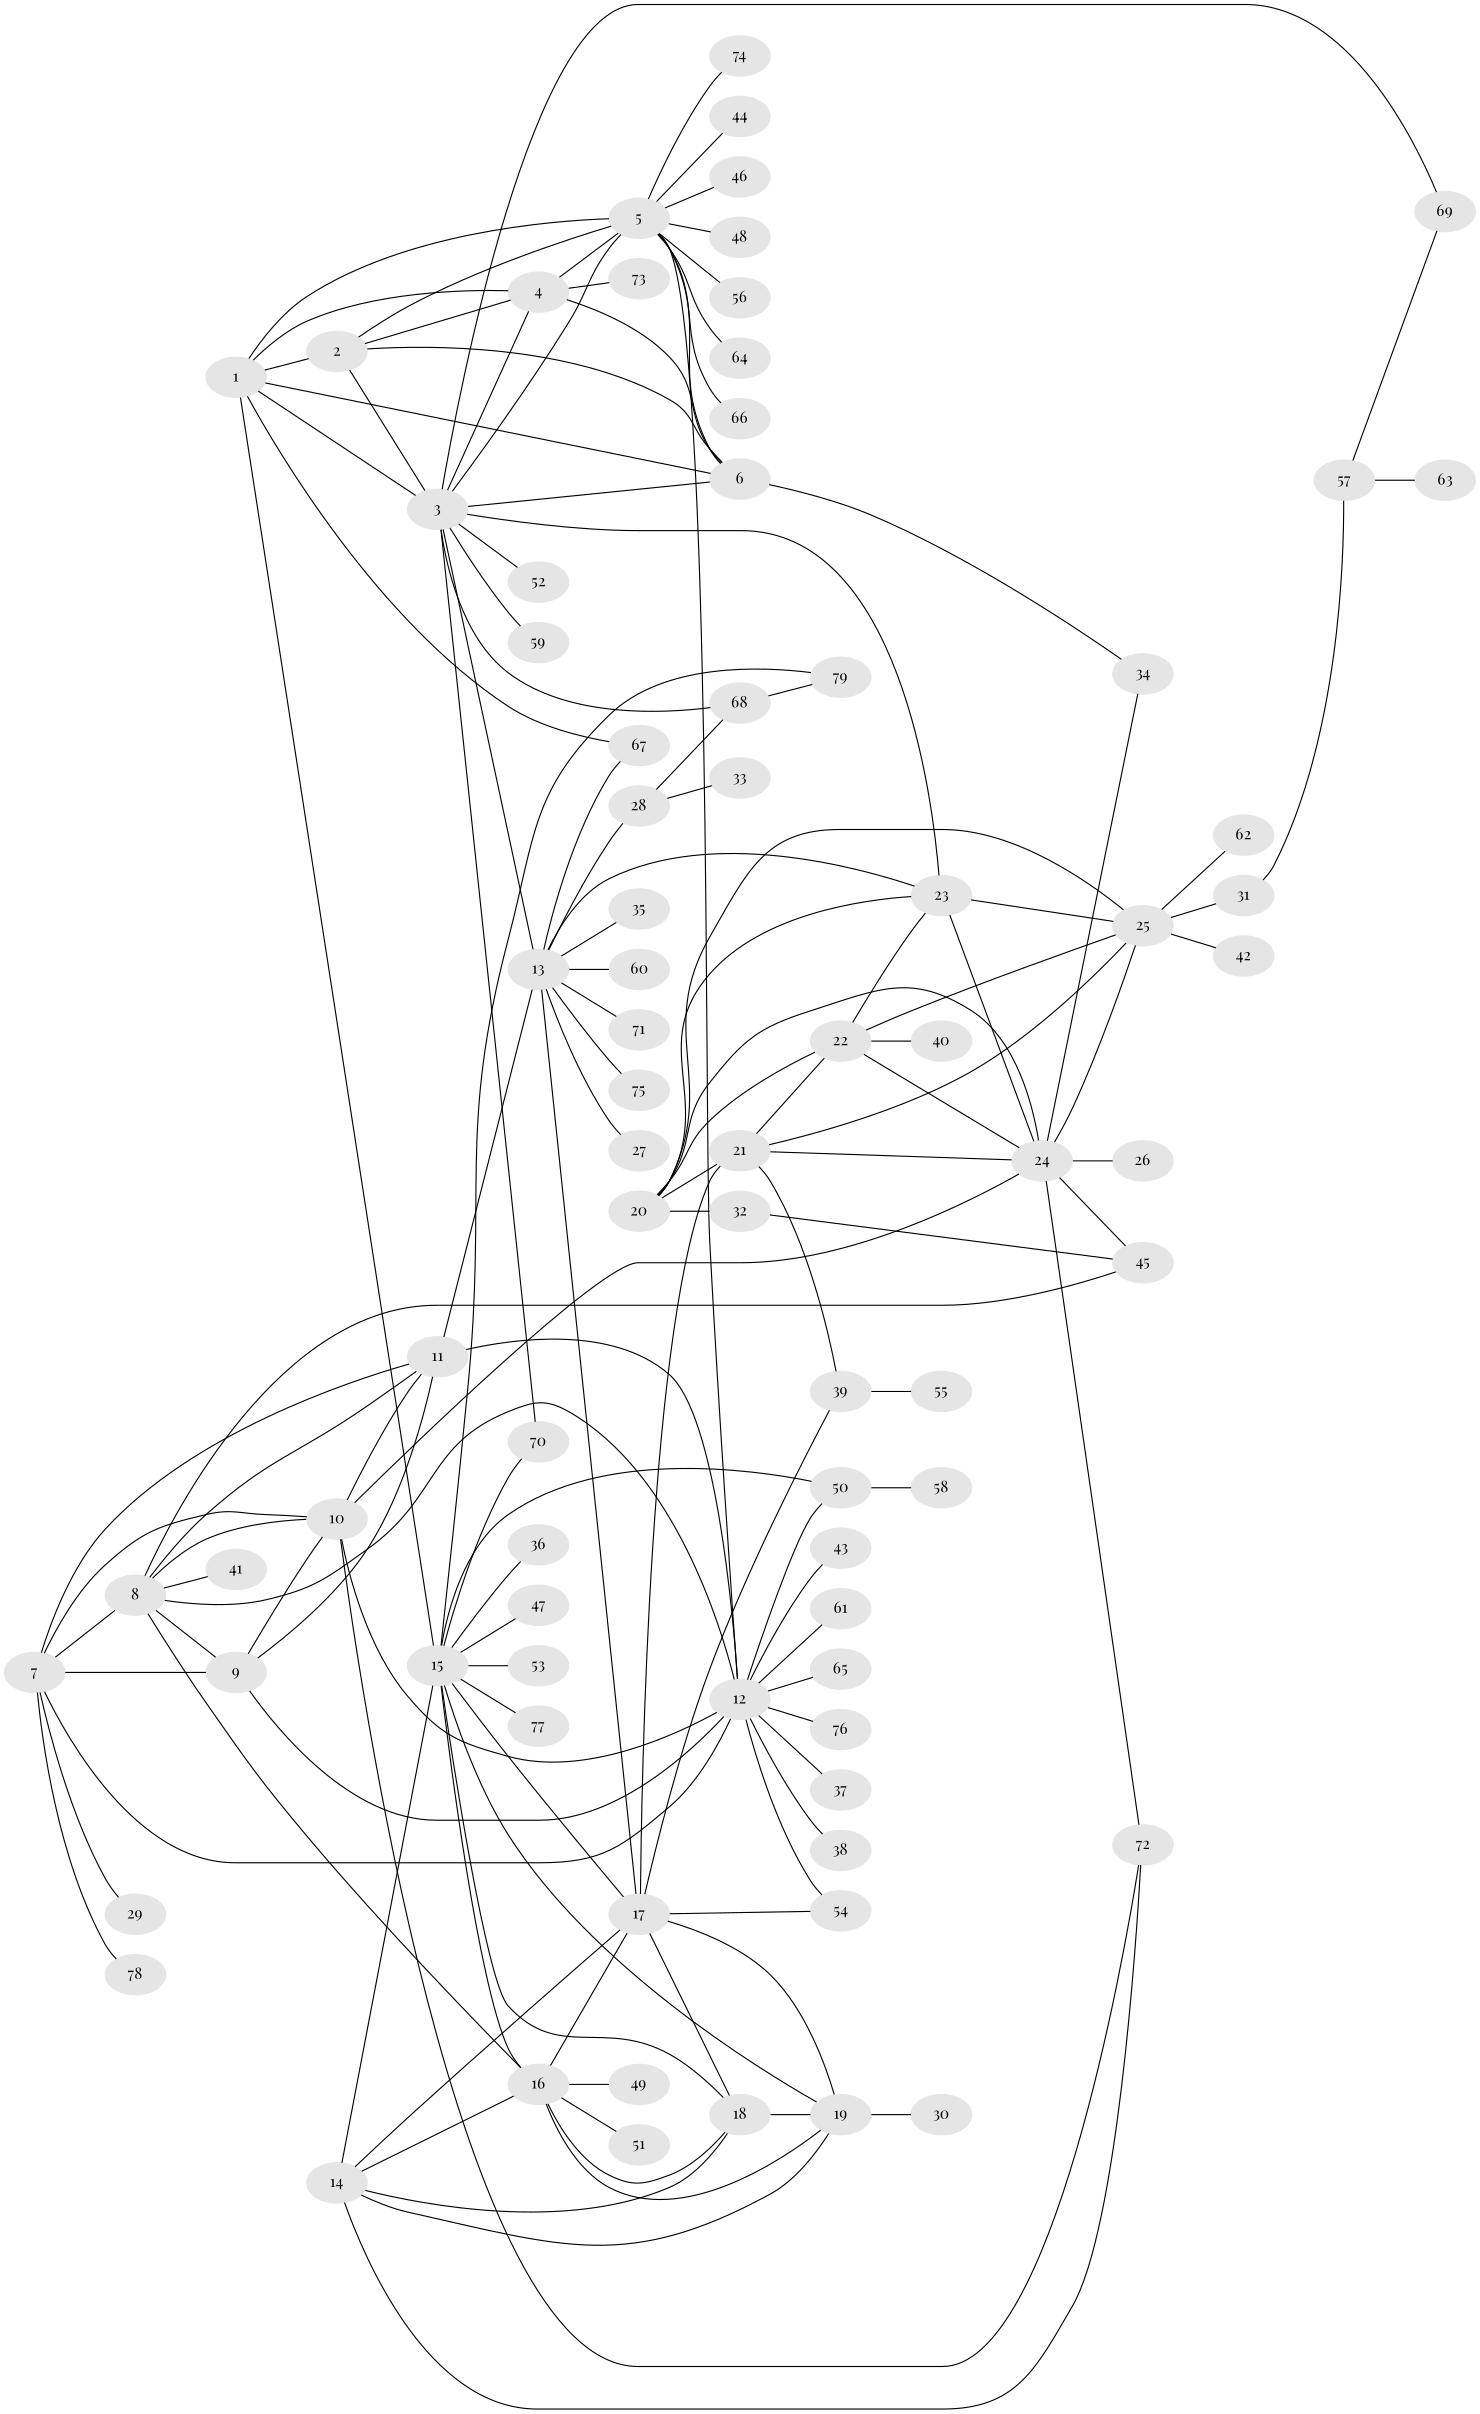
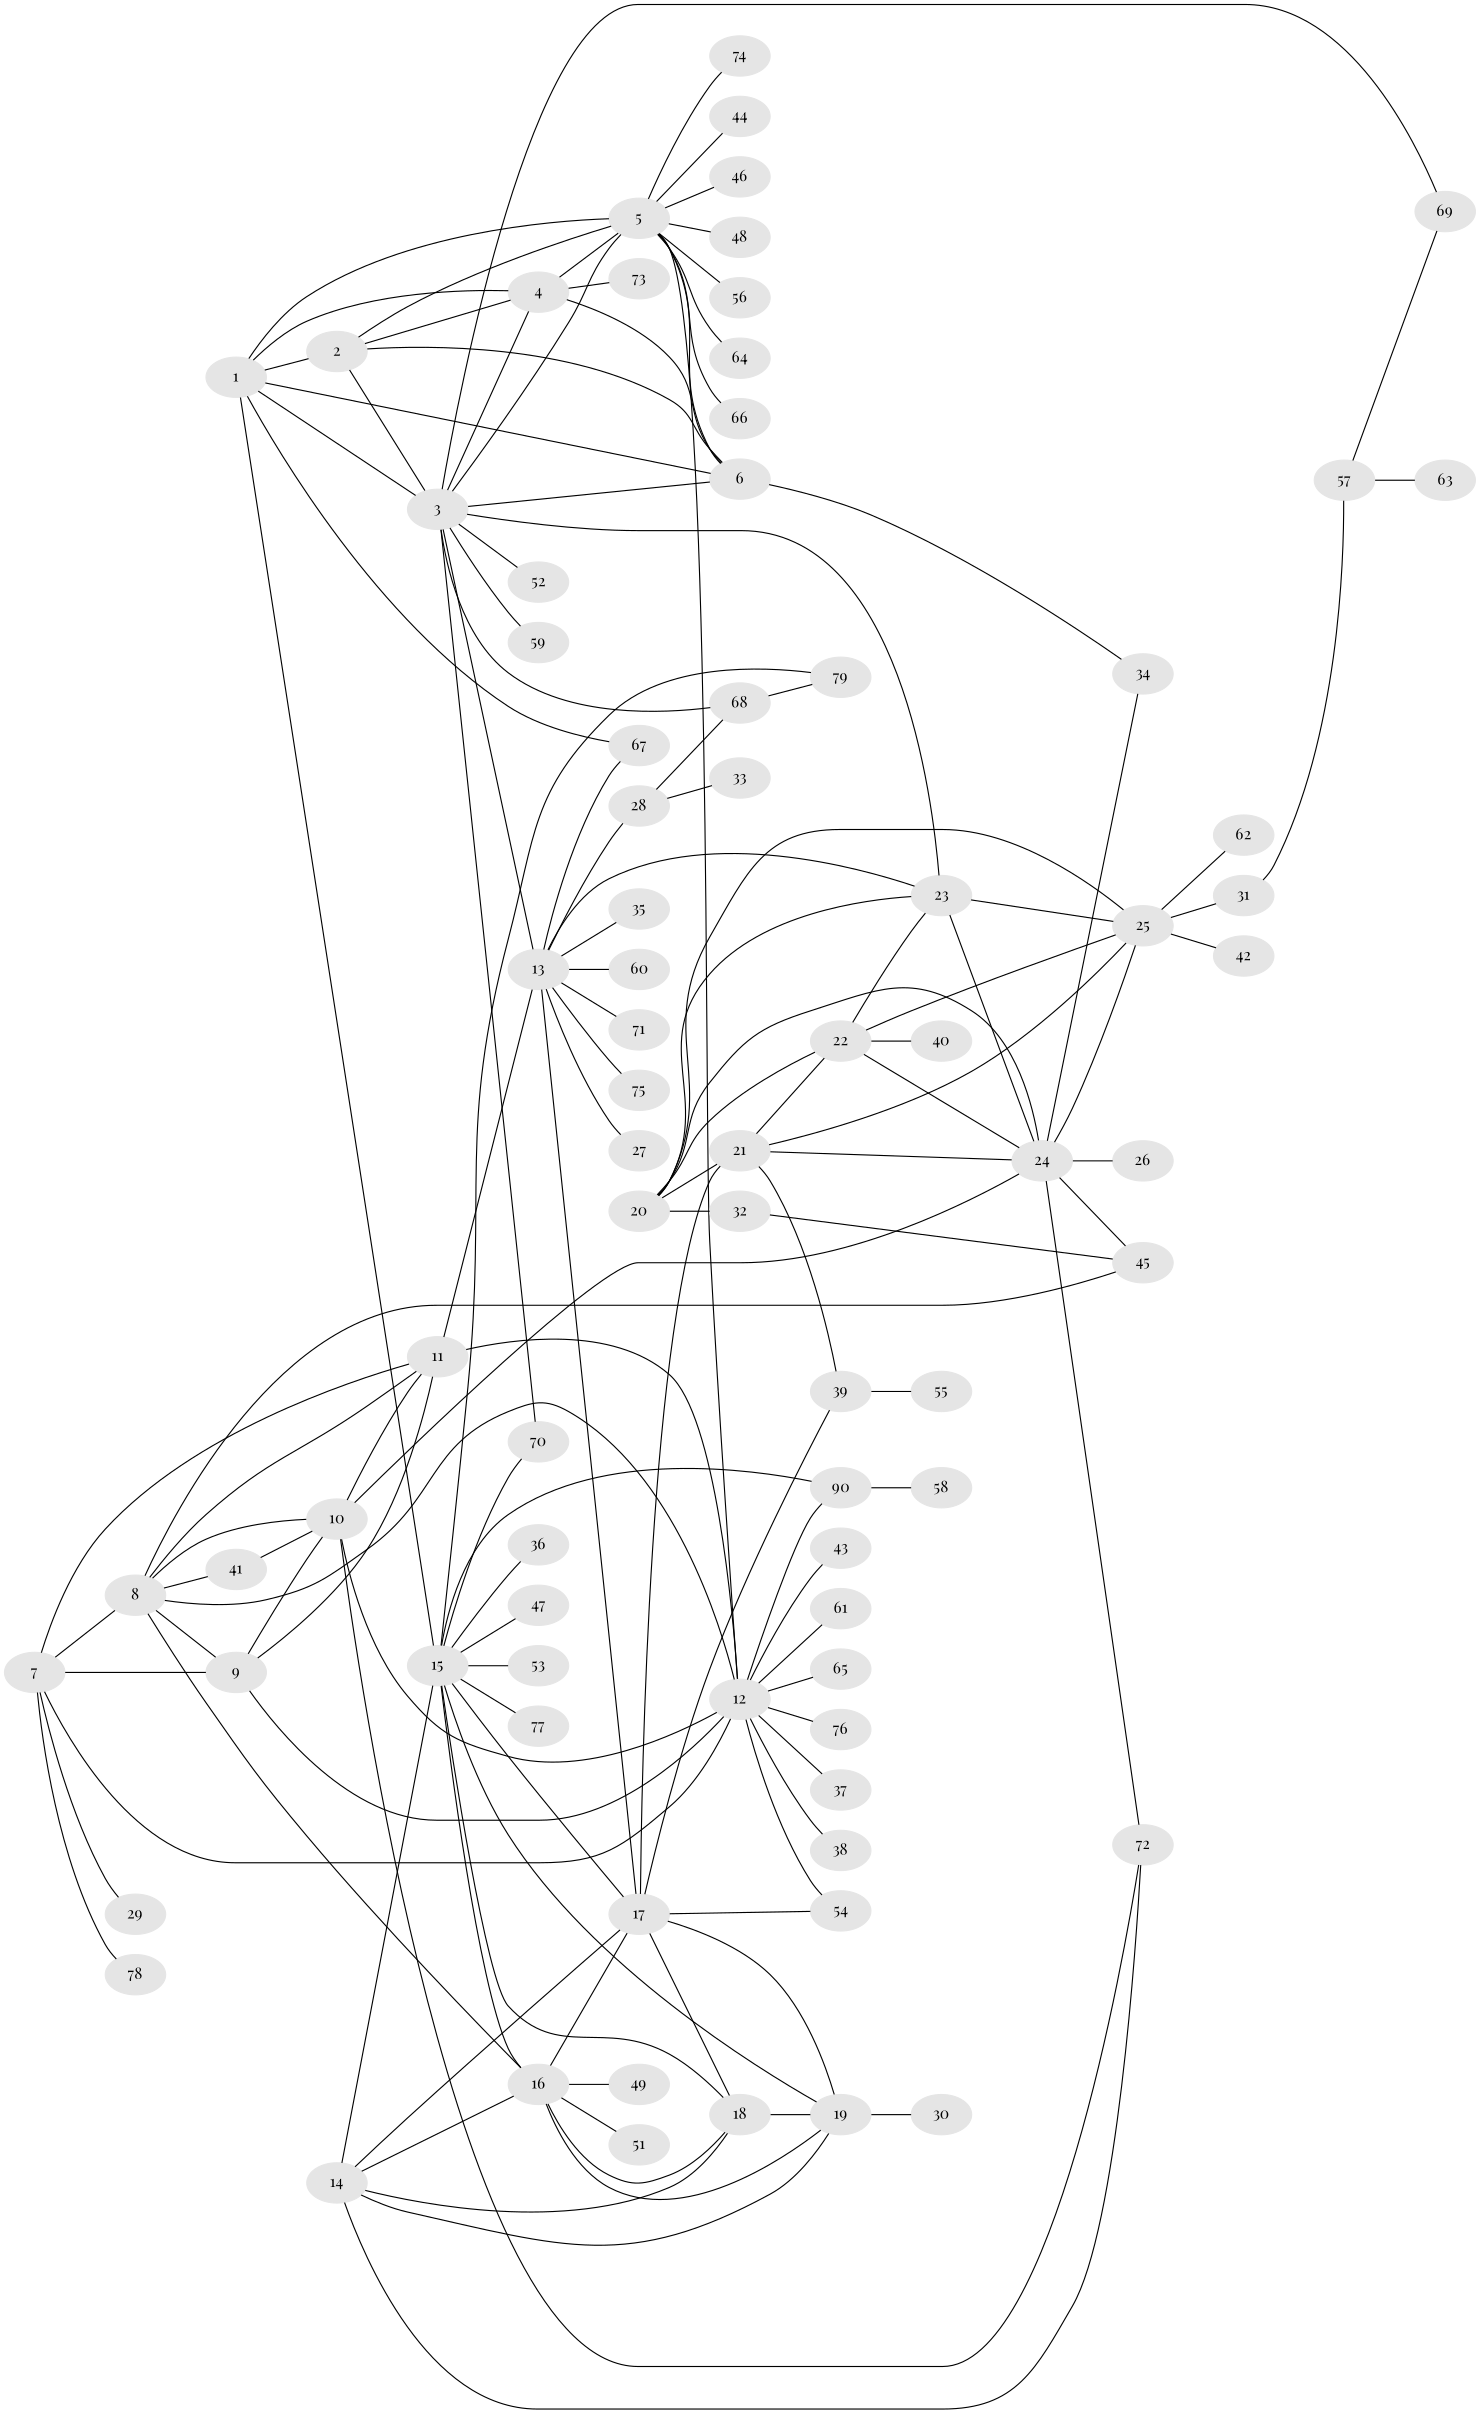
node "50": label "50" -> "90"
edge "10" -- "7": now "10" -- "41"
